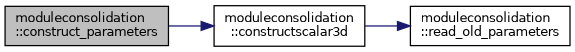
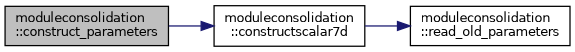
node "moduleconsolidation ::constructscalar3d": label "moduleconsolidation ::constructscalar3d" -> "moduleconsolidation ::constructscalar7d"
